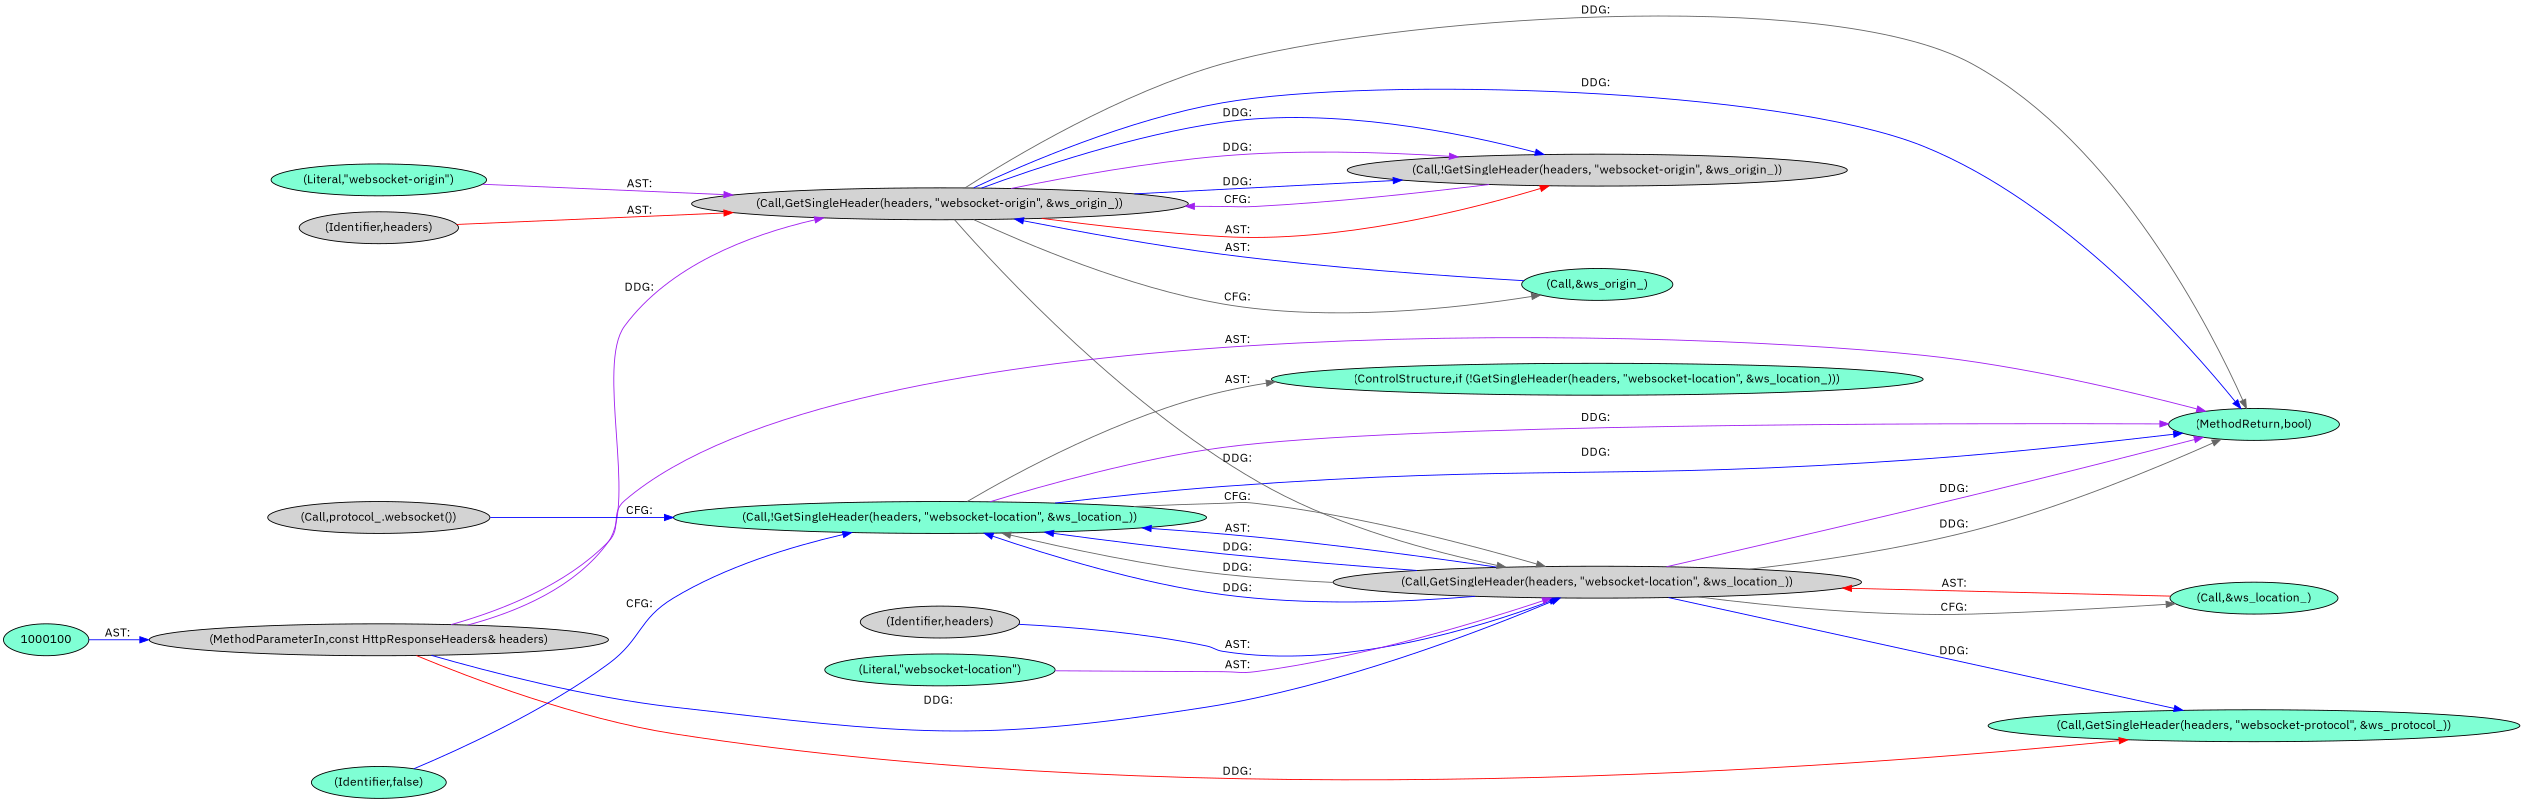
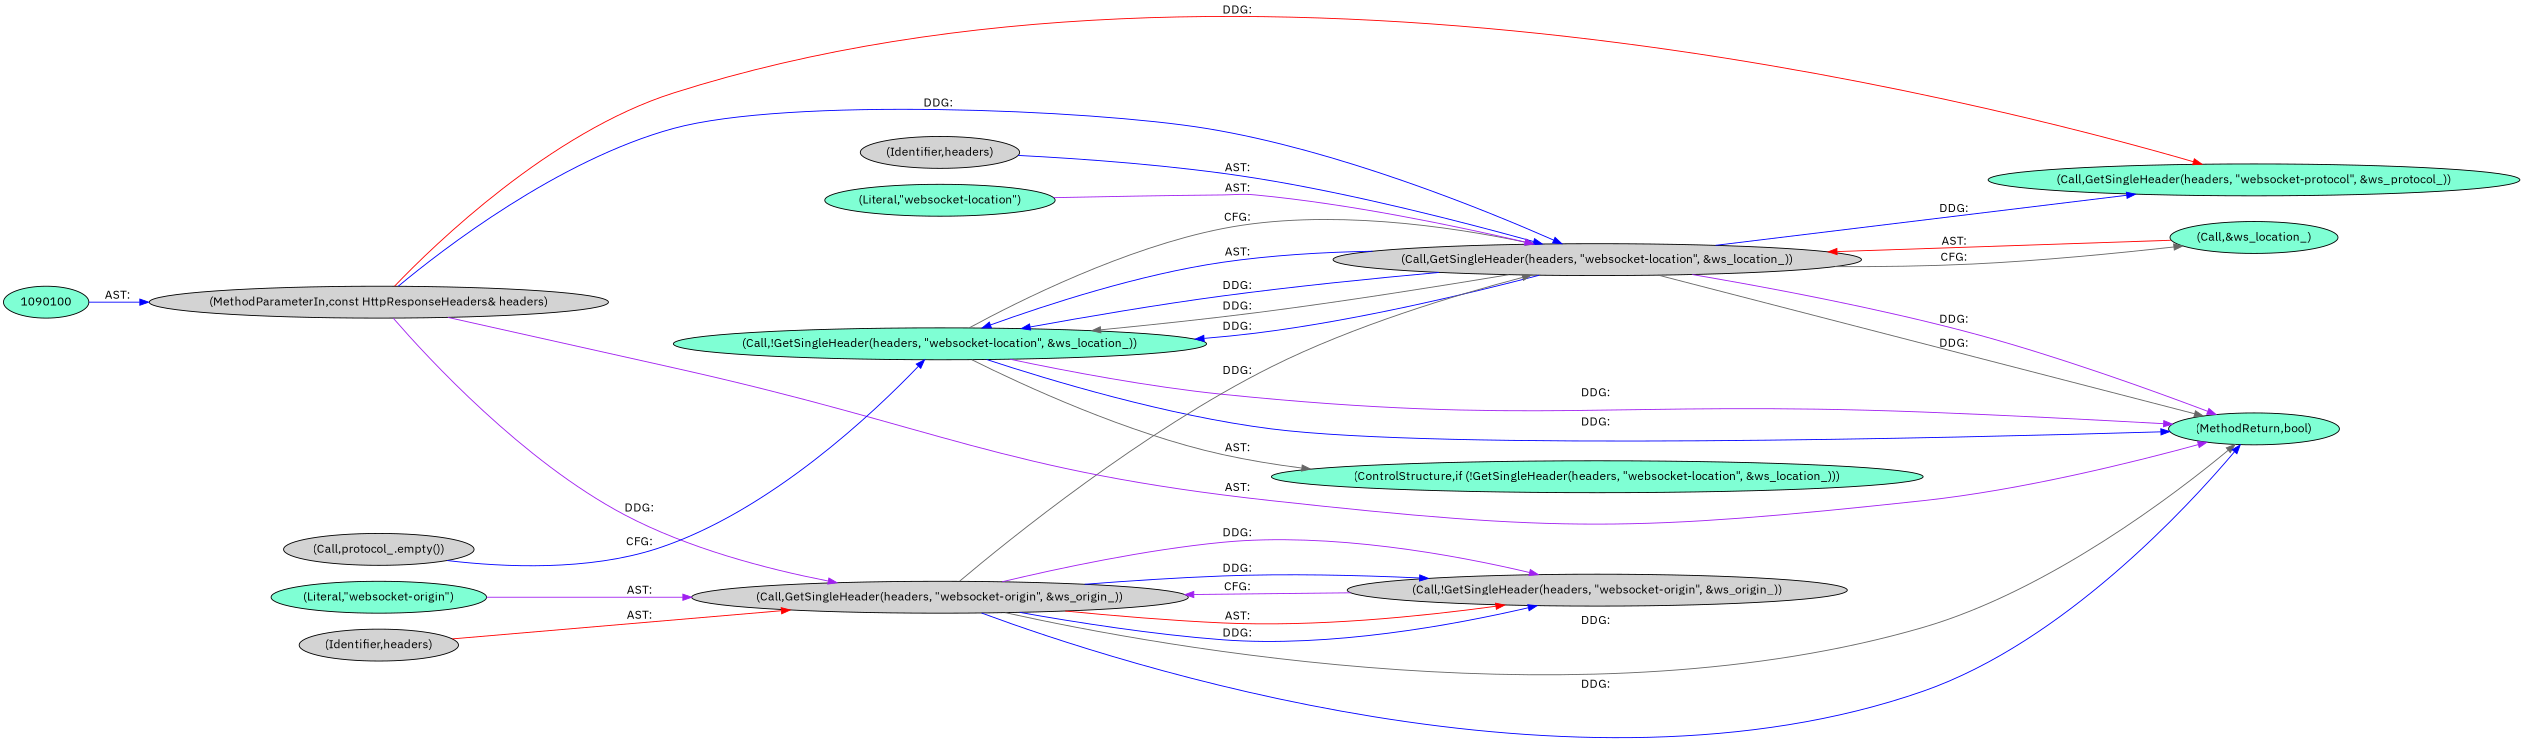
node "(Call,&ws_origin_)": removed
node "(Call,protocol_.websocket())": label "(Call,protocol_.websocket())" -> "(Call,protocol_.empty())"
node "1000100": label "1000100" -> "1090100"
node "(Identifier,false)": removed
